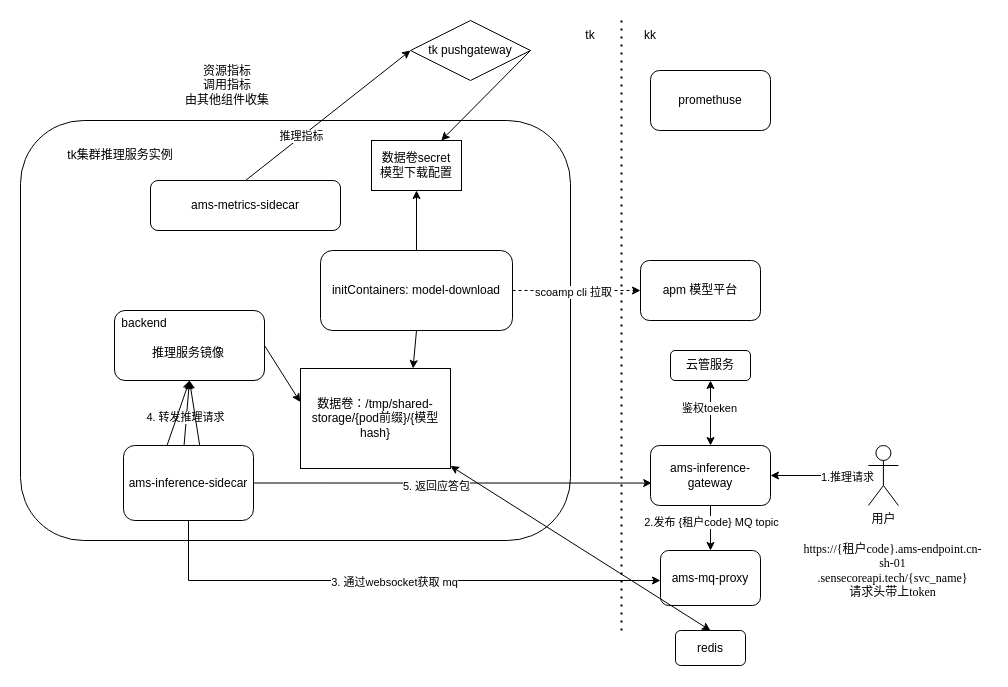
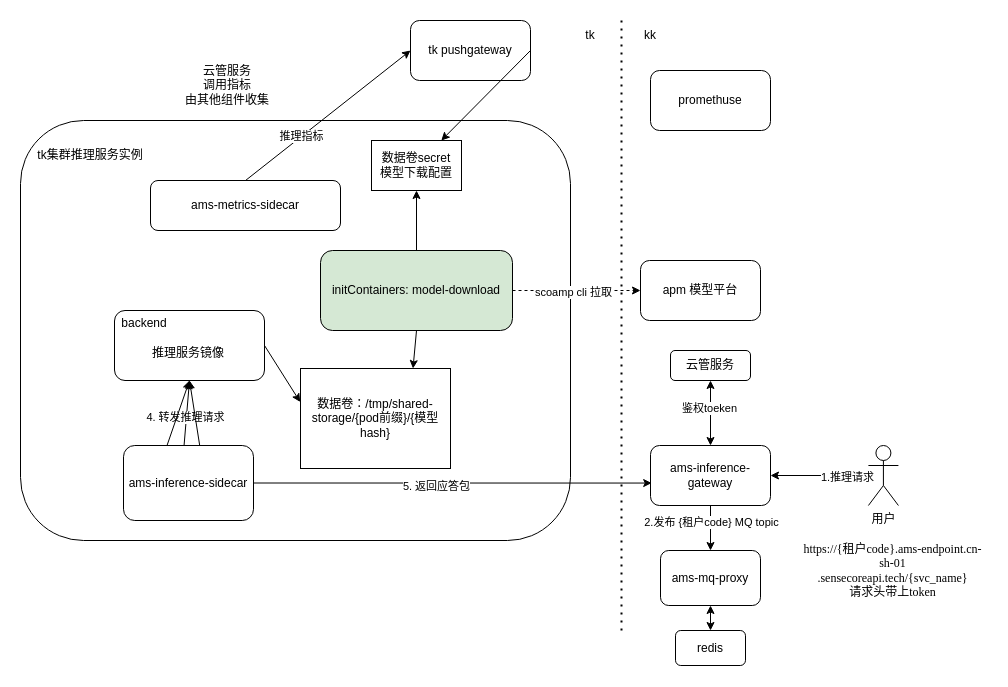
node "tk pushgateway": shape diamond -> rounded rectangle
node "资源指标 调用指标 由其他组件收集": label "资源指标 调用指标 由其他组件收集" -> "云管服务 调用指标 由其他组件收集"
node "tk集群推理服务实例": moved (121, 156) -> (91, 156)
node "initContainers: model-download": fillcolor #ffffff -> #d5e8d4
edge "数据卷：/tmp/shared-storage/{pod前缀}/{模型hash}" -- "redis": now "ams-mq-proxy" -- "redis"
edge "ams-inference-sidecar" -> "ams-mq-proxy": removed, label "3. 通过websocket获取 mq"
